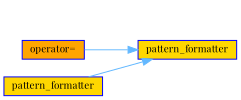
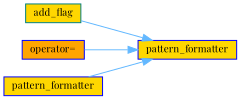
node "add_flag": added
